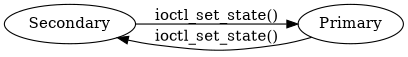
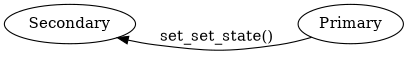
edge "Secondary" -> "Primary": removed, label "ioctl_set_state()"
edge "Primary" -> "Secondary": label "ioctl_set_state()" -> "set_set_state()"
